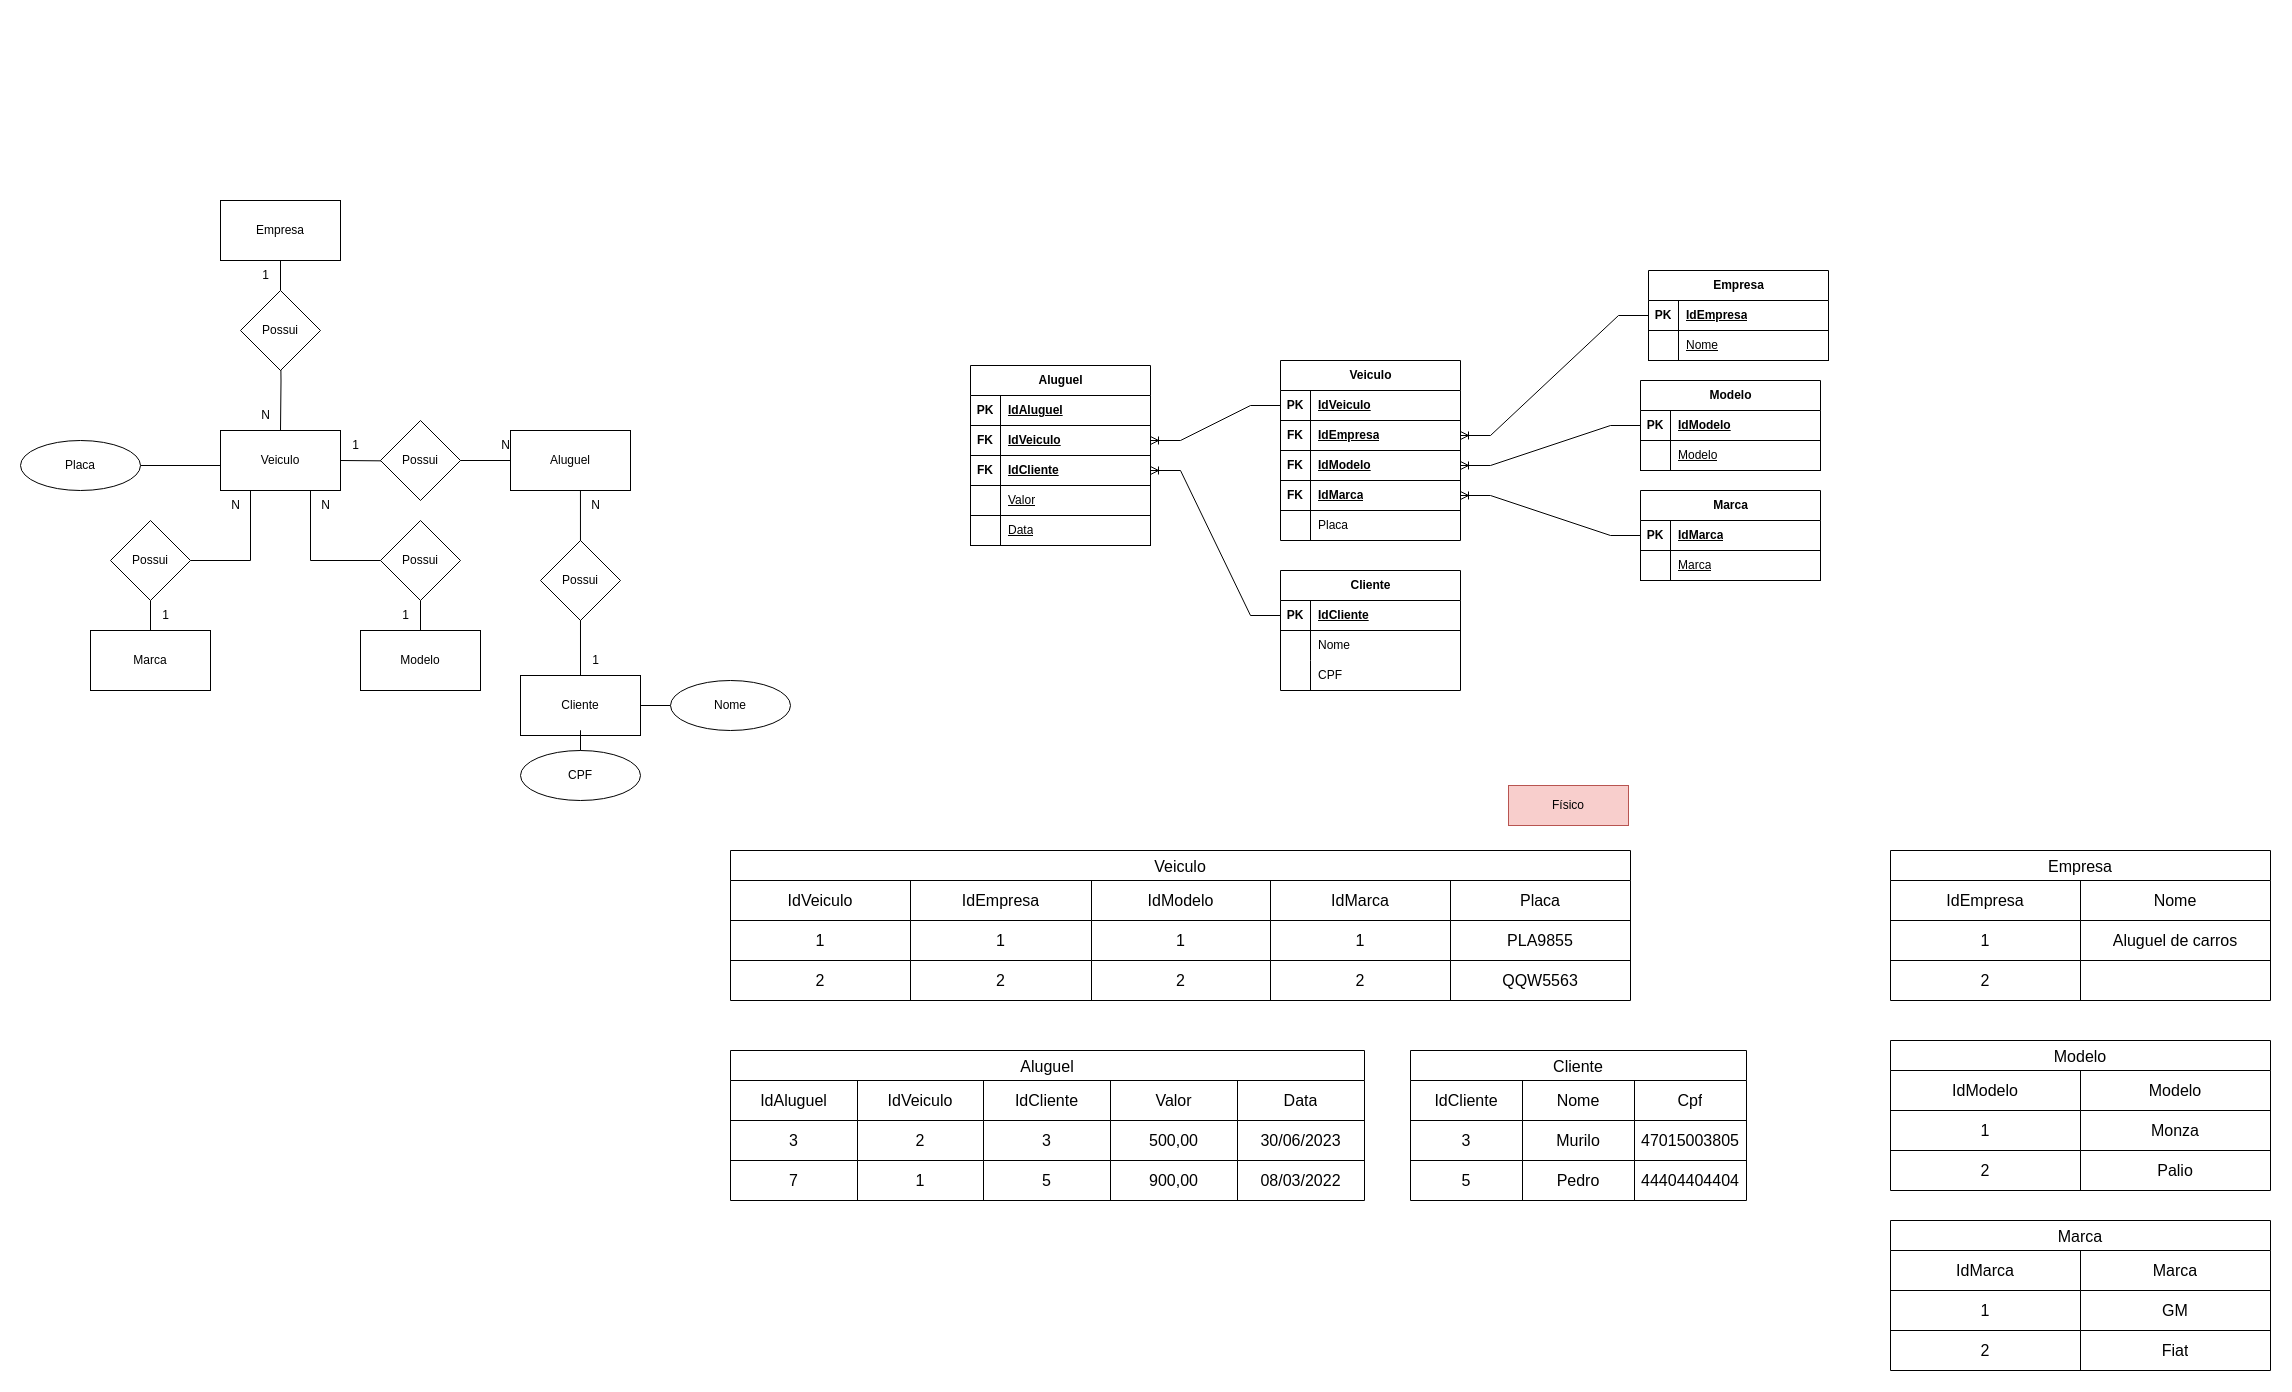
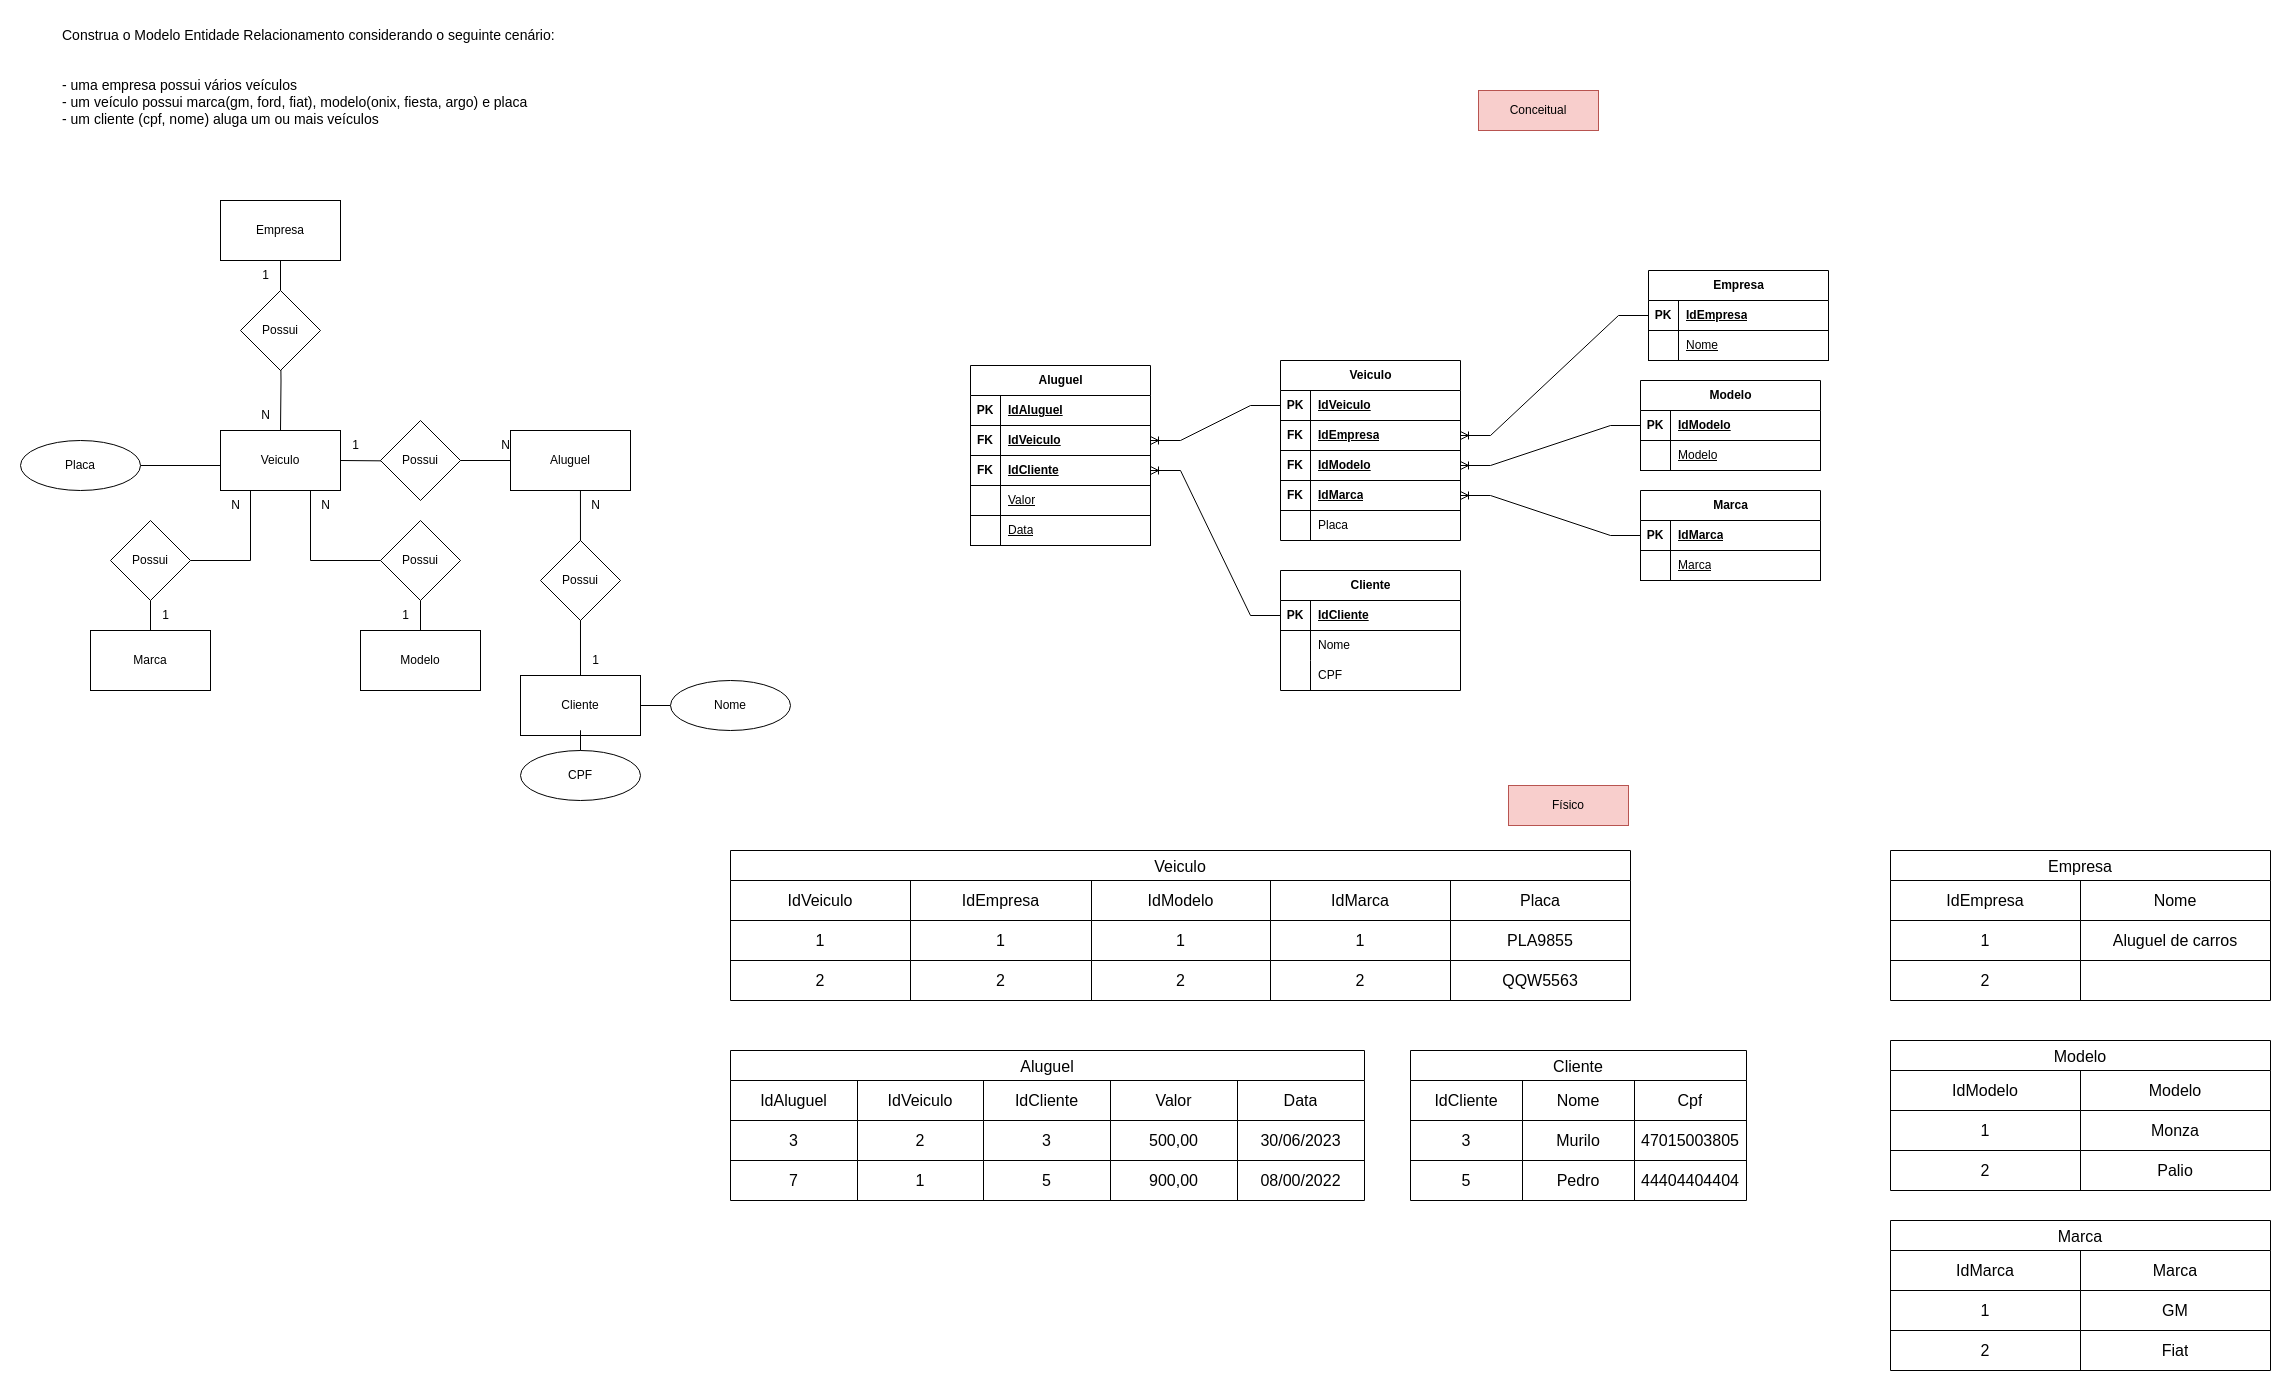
node "Construa o Modelo Entidade Relacionamento considerando o seguinte cenário: - uma empresa possui vários veículos - um veículo possui marca(gm, ford, fiat), modelo(onix, fiesta, argo) e placa - um cliente (cpf, nome) aluga um ou mais veículos": added
node "Conceitual": added
node "08/03/2022": label "08/03/2022" -> "08/00/2022"
